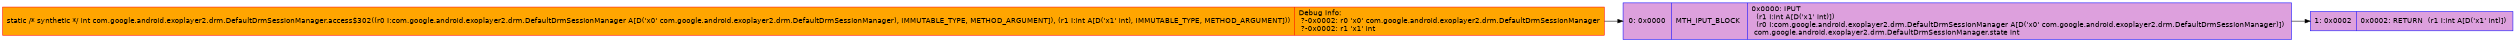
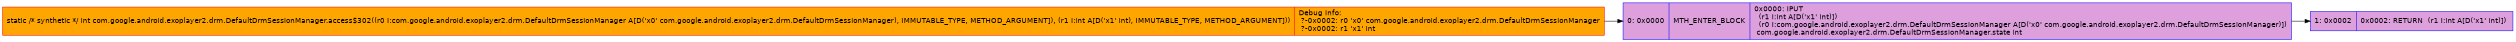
node "0: 0x0000": text "MTH_IPUT_BLOCK" -> "MTH_ENTER_BLOCK"
